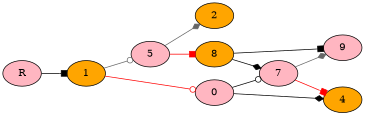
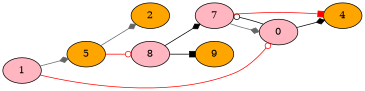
node "9": fillcolor lightpink -> orange
node "5": fillcolor lightpink -> orange
edge "5" -> "8": arrowhead box -> odot
node "8": fillcolor orange -> lightpink
edge "7" -> "9": now "7" -> "0"
edge "1" -> "5": arrowhead odot -> diamond
node "R": removed
node "1": fillcolor orange -> lightpink
